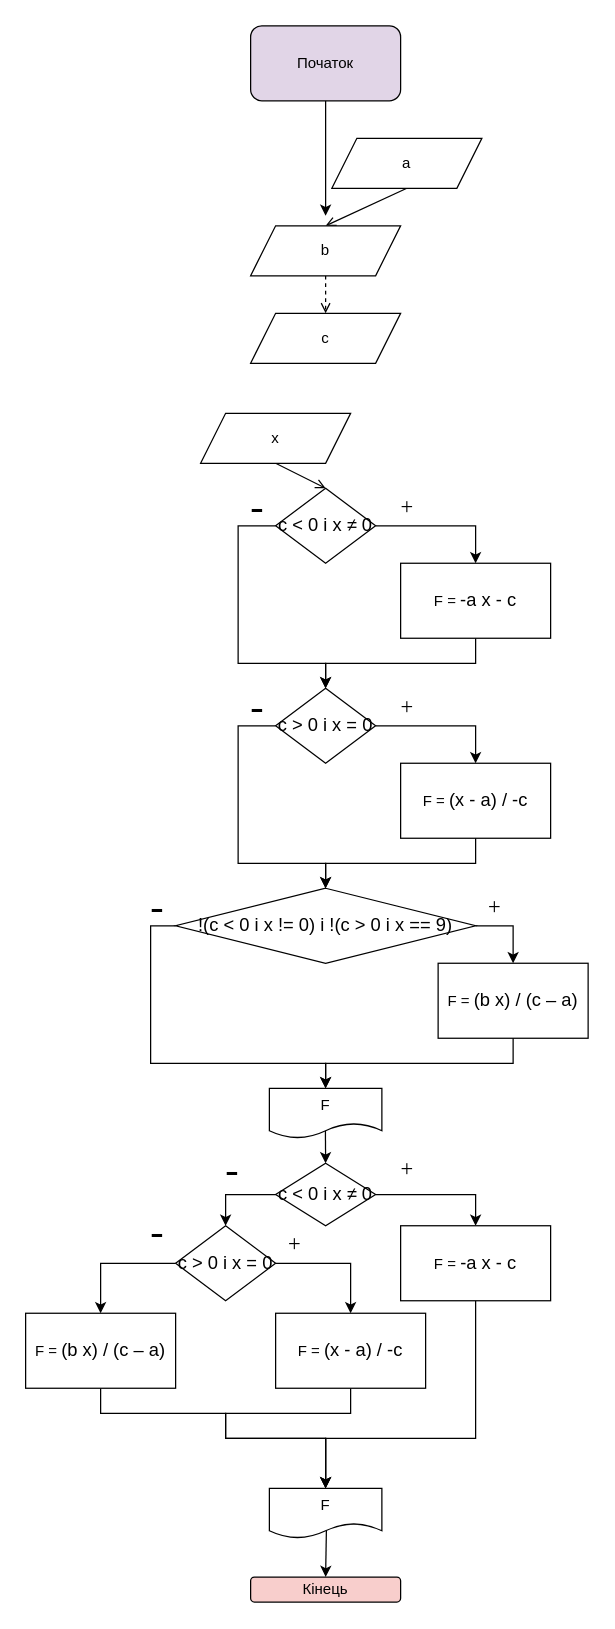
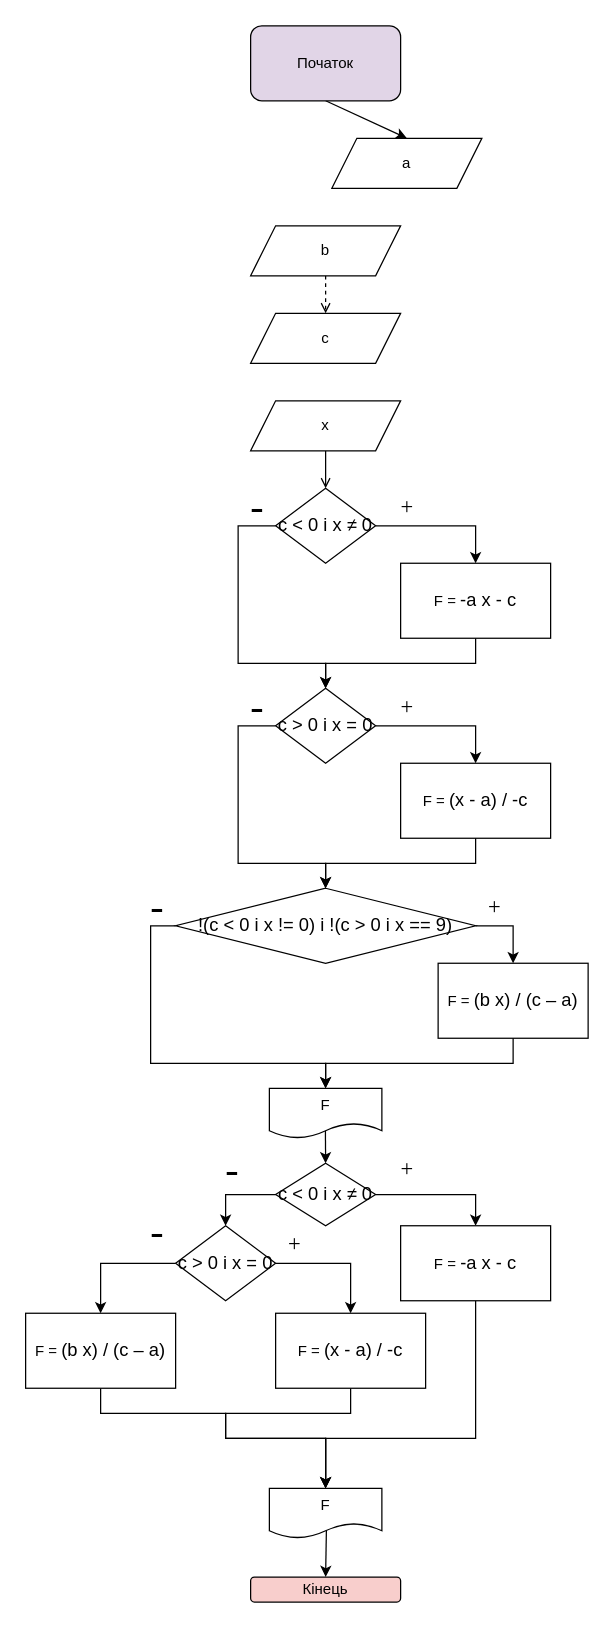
edge "Початок" -> "b": now "Початок" -> "a"
edge "a" -> "b": removed
node "x": moved (276, 438) -> (326, 426)
